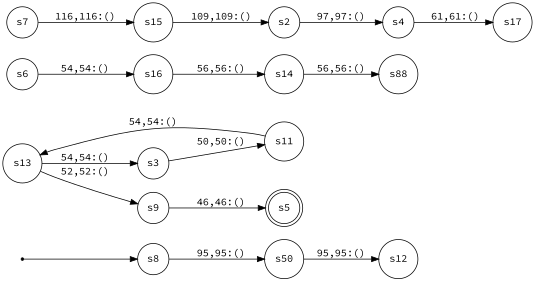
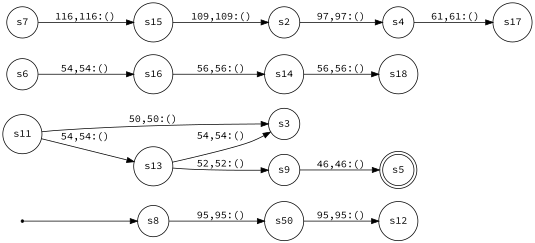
node "s88": label "s88" -> "s18"
edge "s3" -> "s11": reversed
